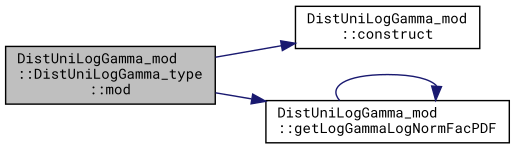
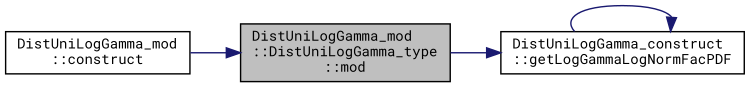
edge "DistUniLogGamma_mod ::DistUniLogGamma_type ::mod" -> "DistUniLogGamma_mod ::construct": reversed
node "DistUniLogGamma_mod ::getLogGammaLogNormFacPDF": label "DistUniLogGamma_mod ::getLogGammaLogNormFacPDF" -> "DistUniLogGamma_construct ::getLogGammaLogNormFacPDF"
